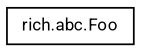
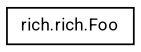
node "rich.abc.Foo": label "rich.abc.Foo" -> "rich.rich.Foo"
